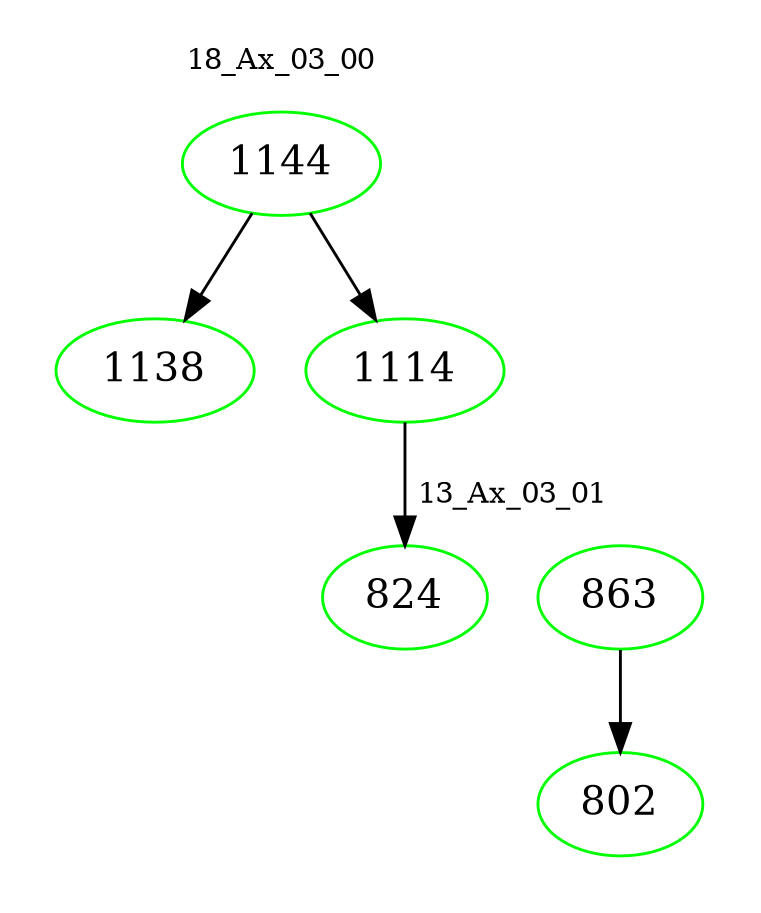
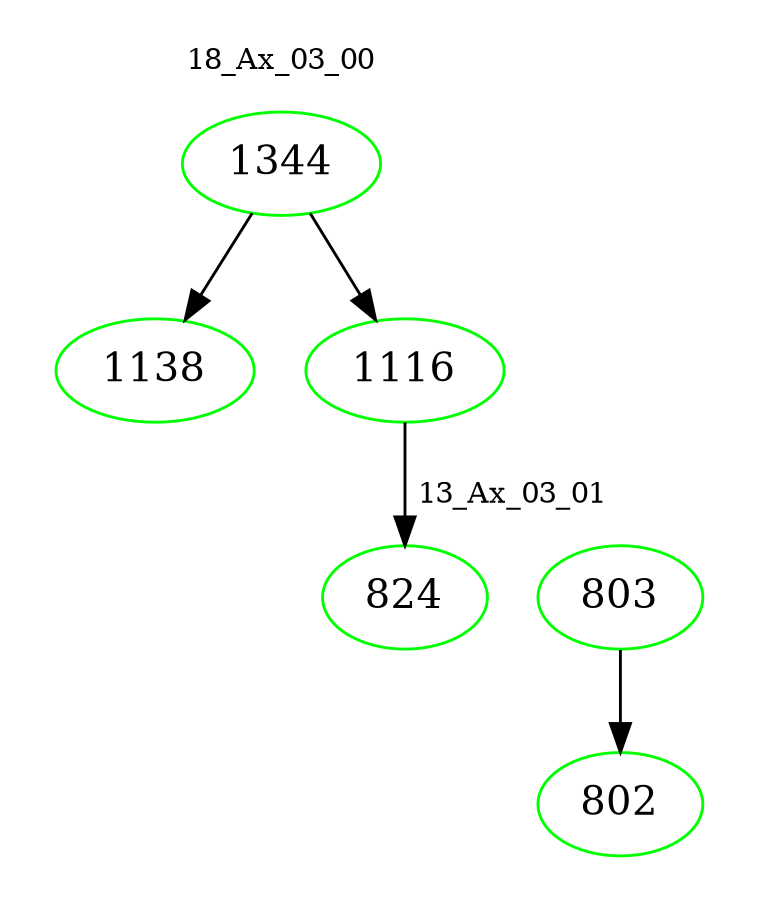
node "1144": label "1144" -> "1344"
node "1114": label "1114" -> "1116"
node "863": label "863" -> "803"
